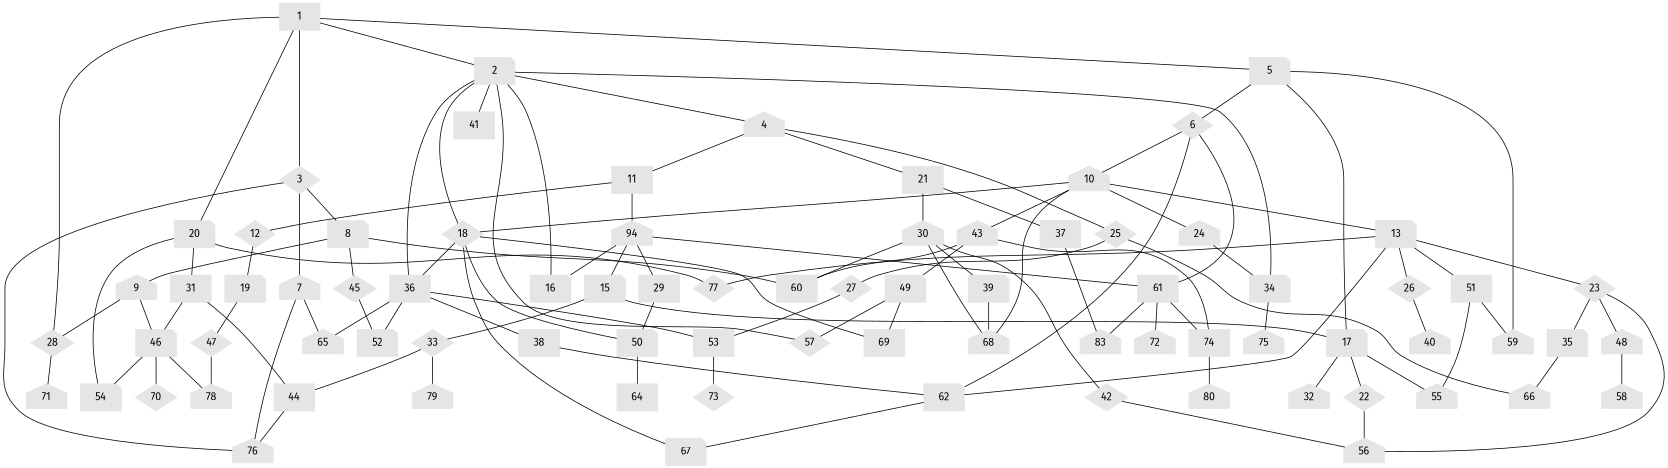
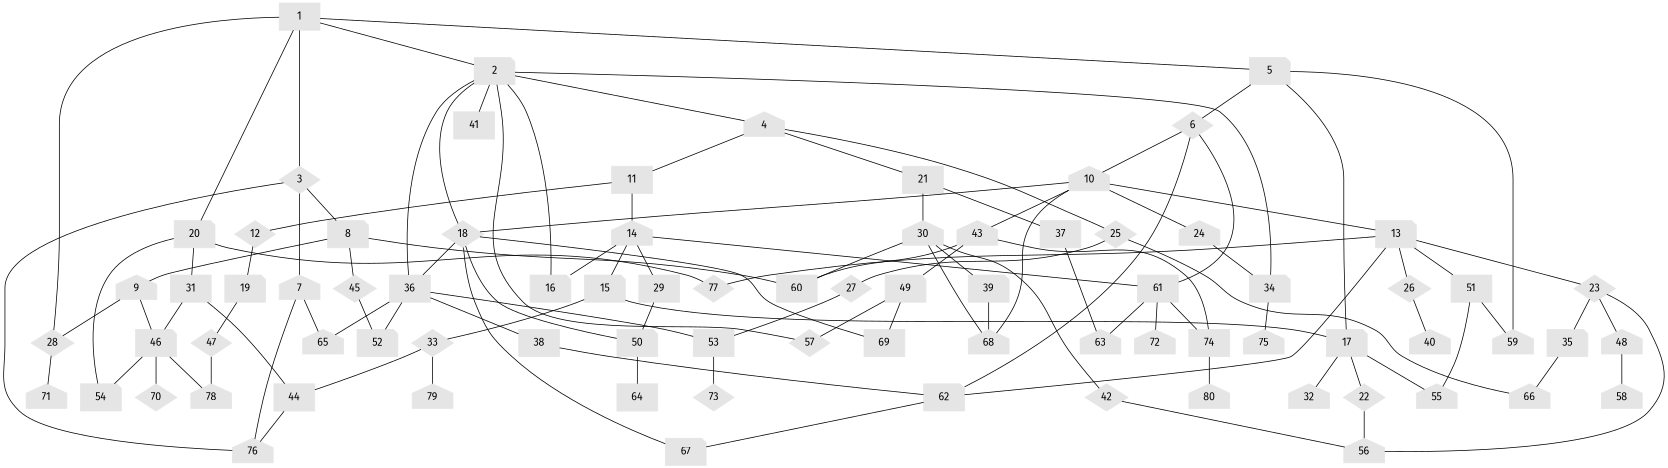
node "94": label "94" -> "14"
node "83": label "83" -> "63"
